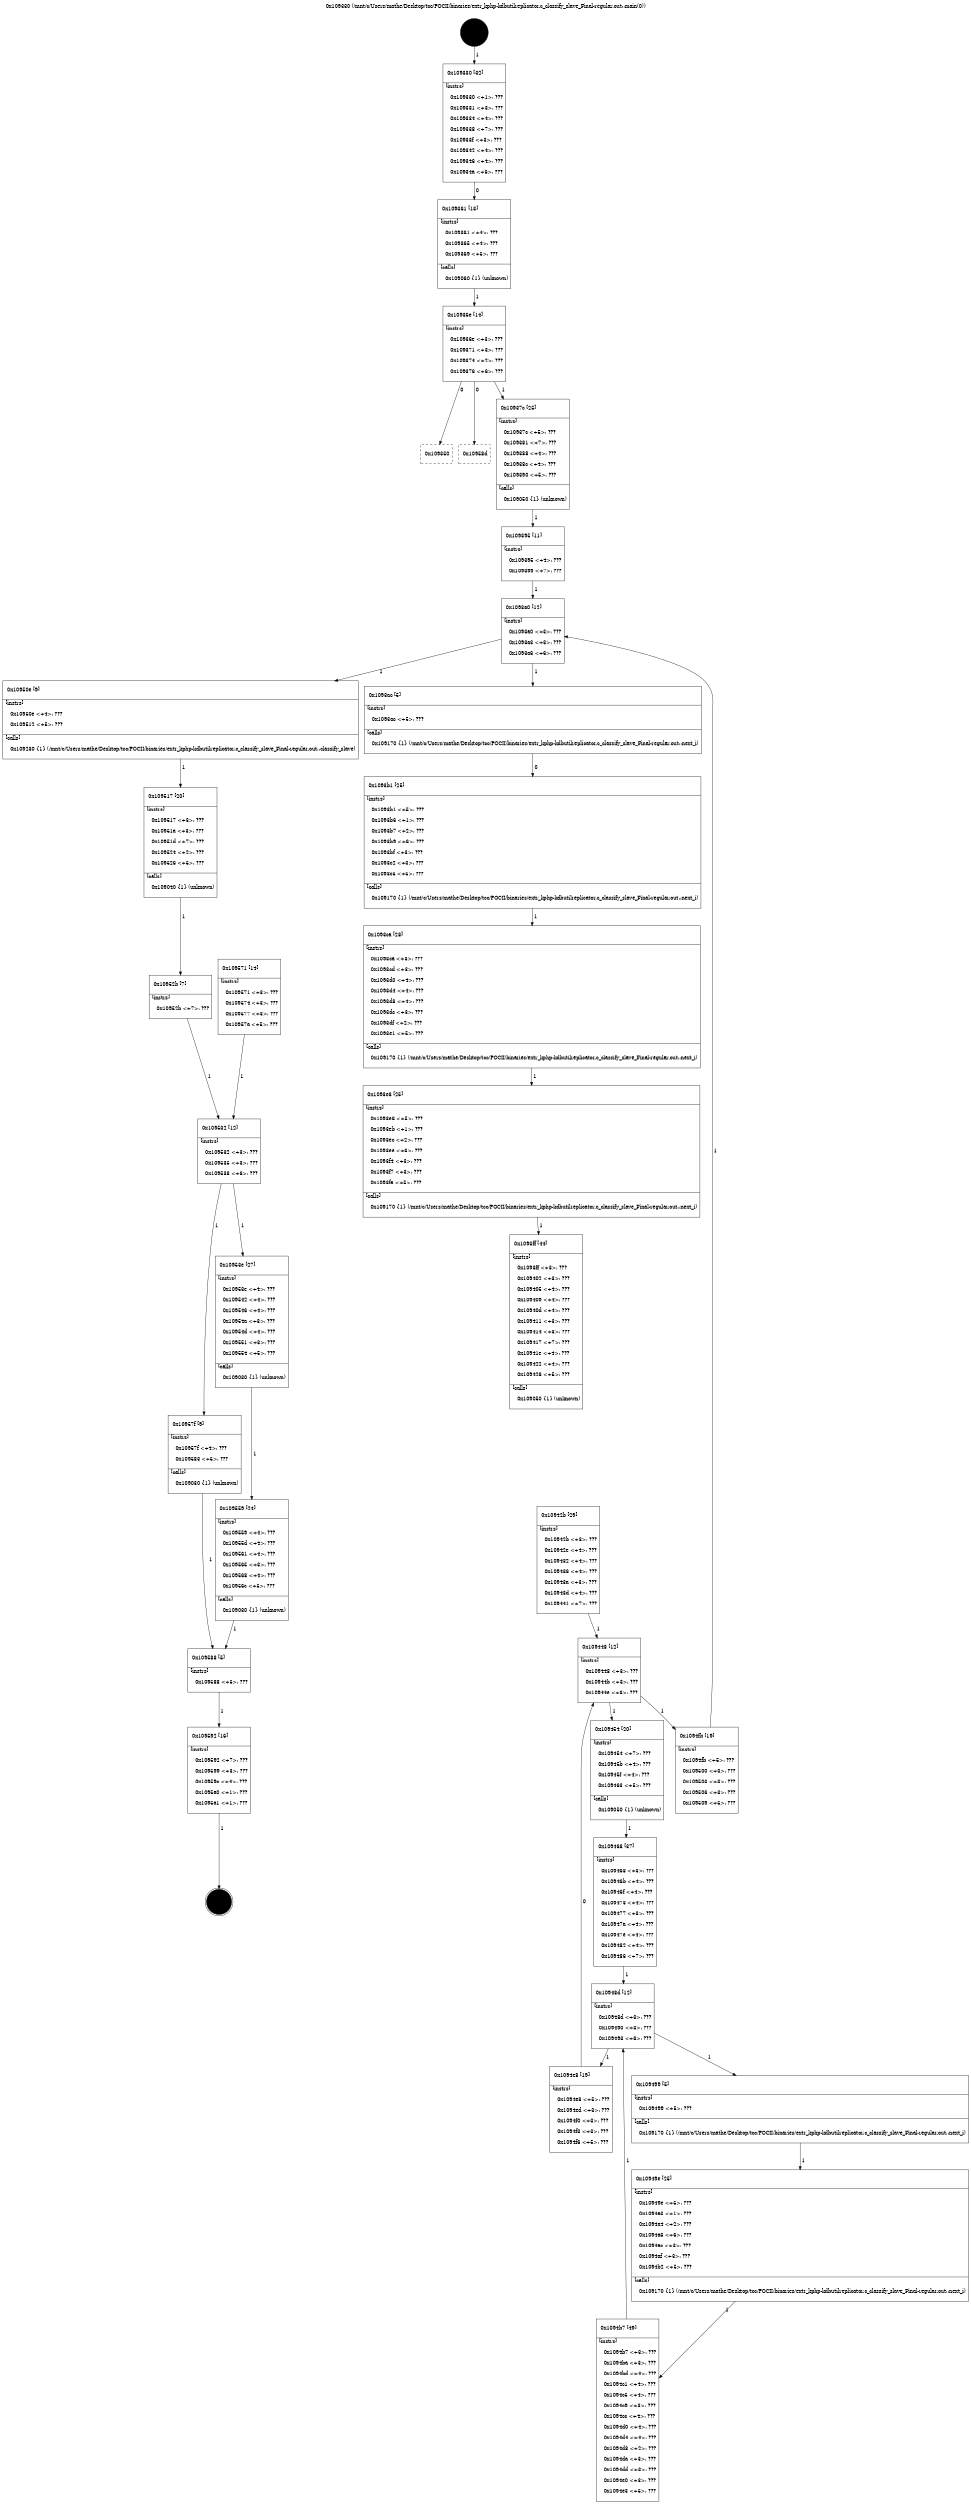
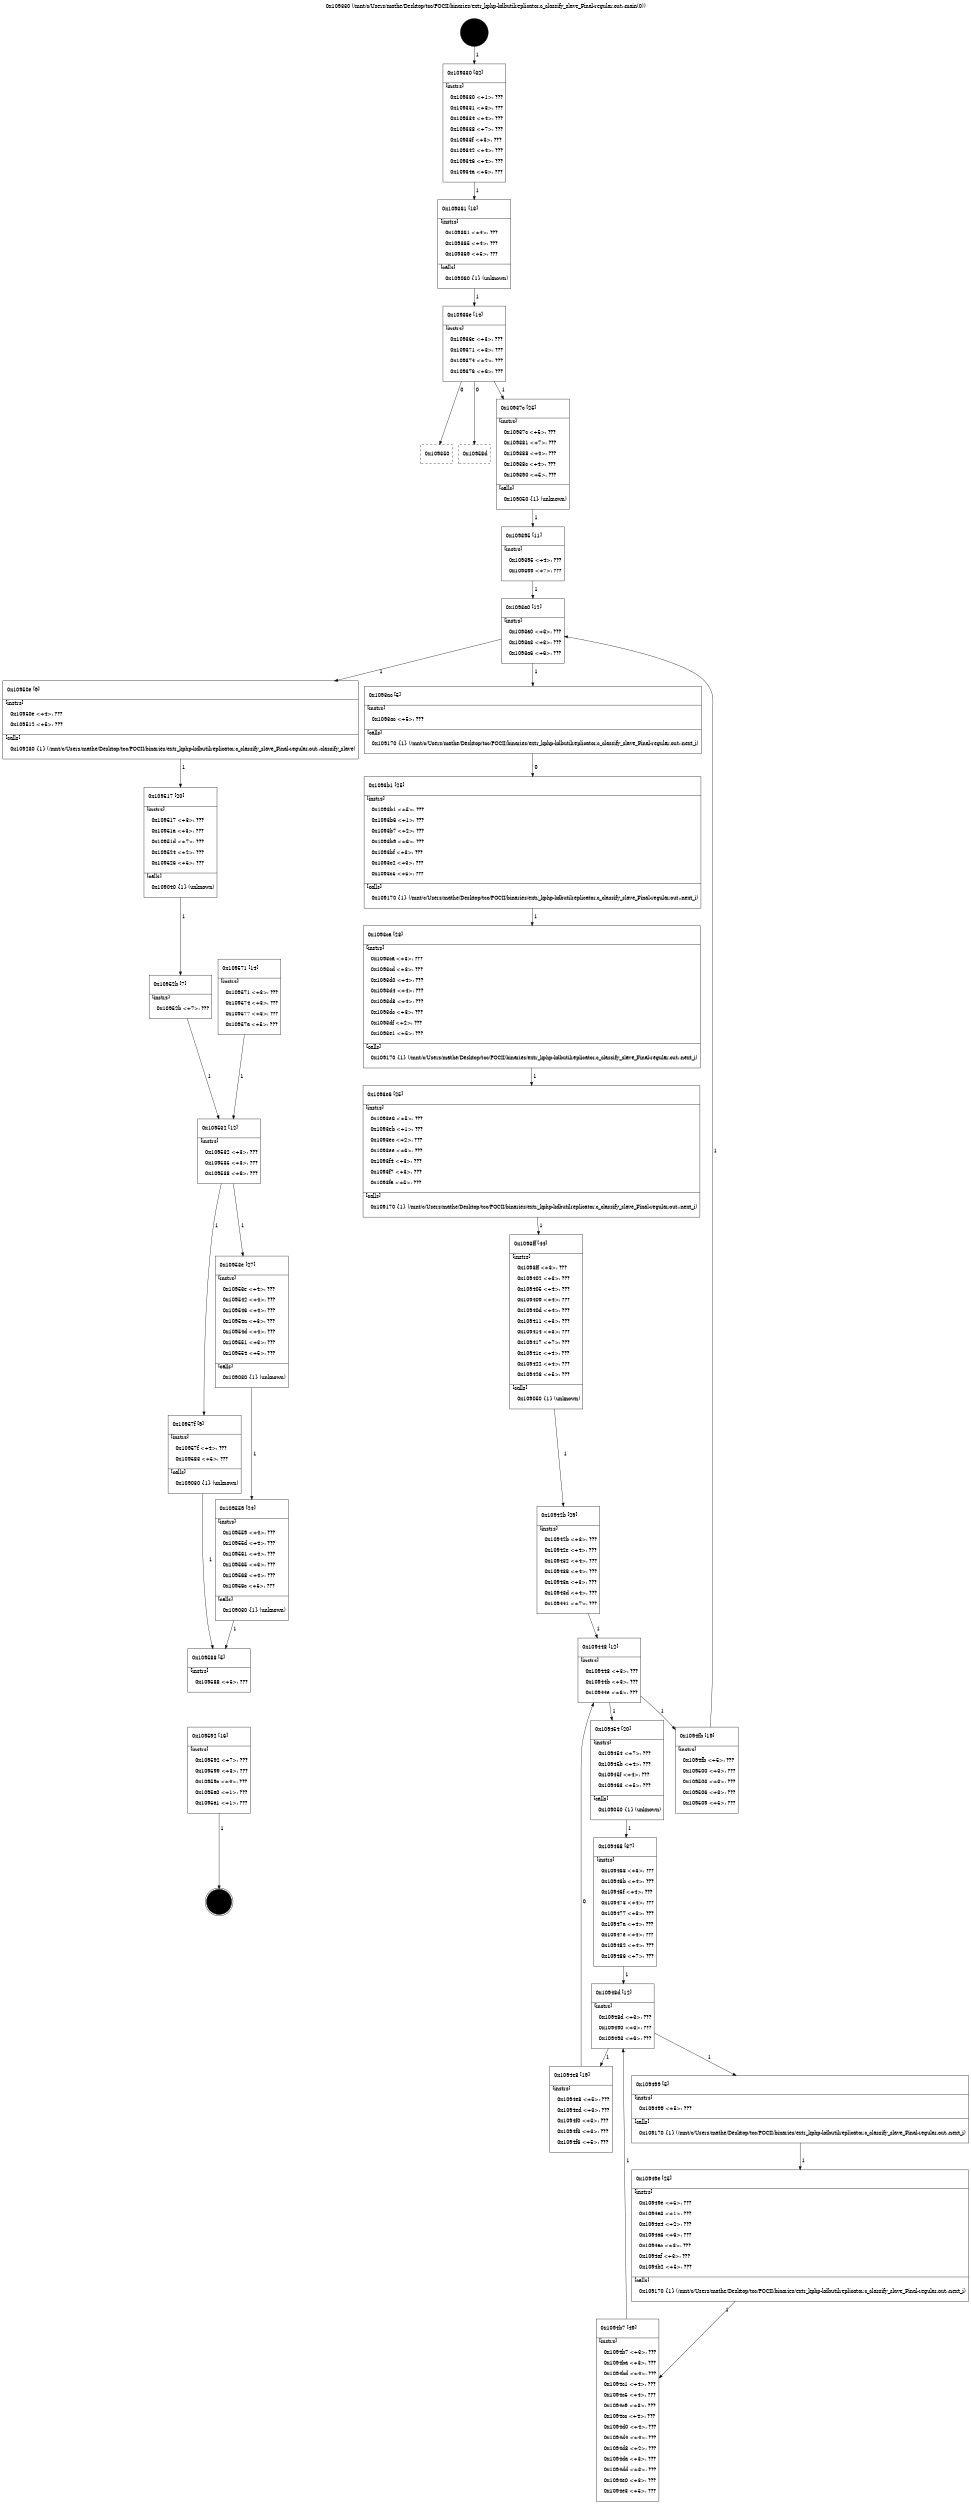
edge "0x109330 [32]" -> "0x109361 [13]": label " 0" -> " 1"
edge "0x1093ff [44]" -> "0x10942b [29]": added, label "1"
edge "0x109588 [5]" -> "0x109592 [16]": removed, label "1"
